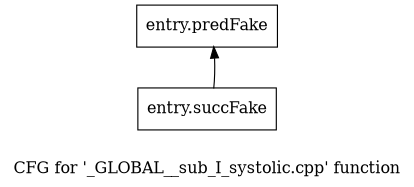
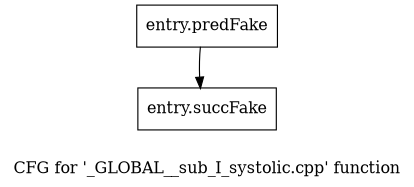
edge "entry.succFake" -> "entry.predFake": reversed
